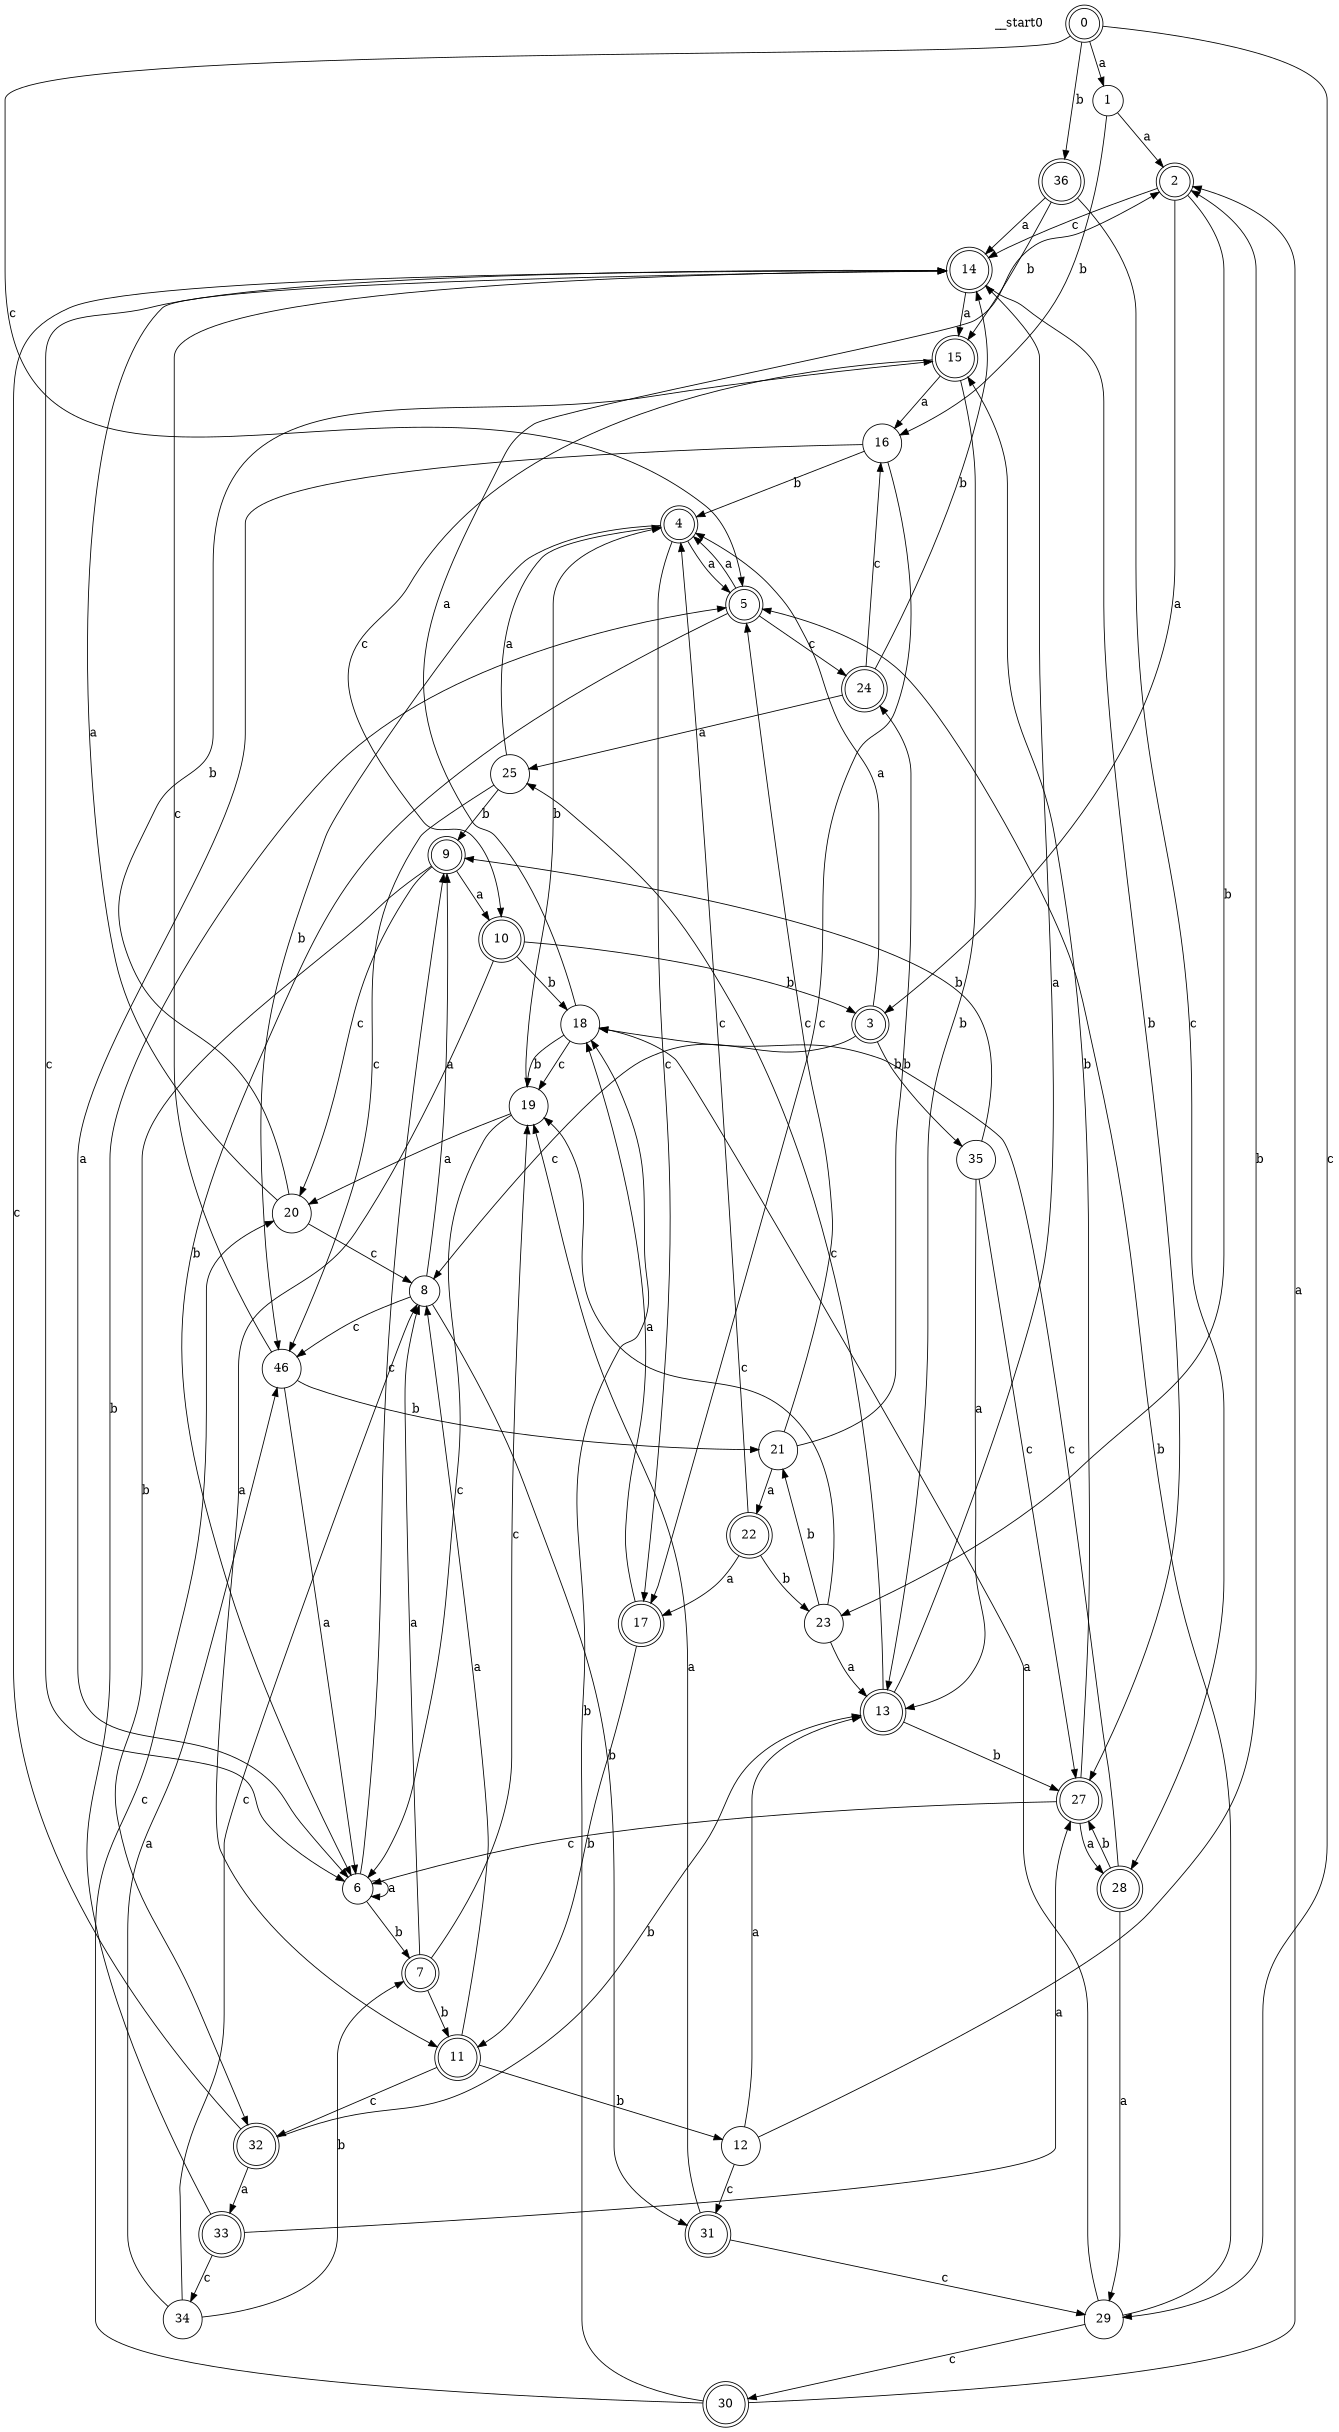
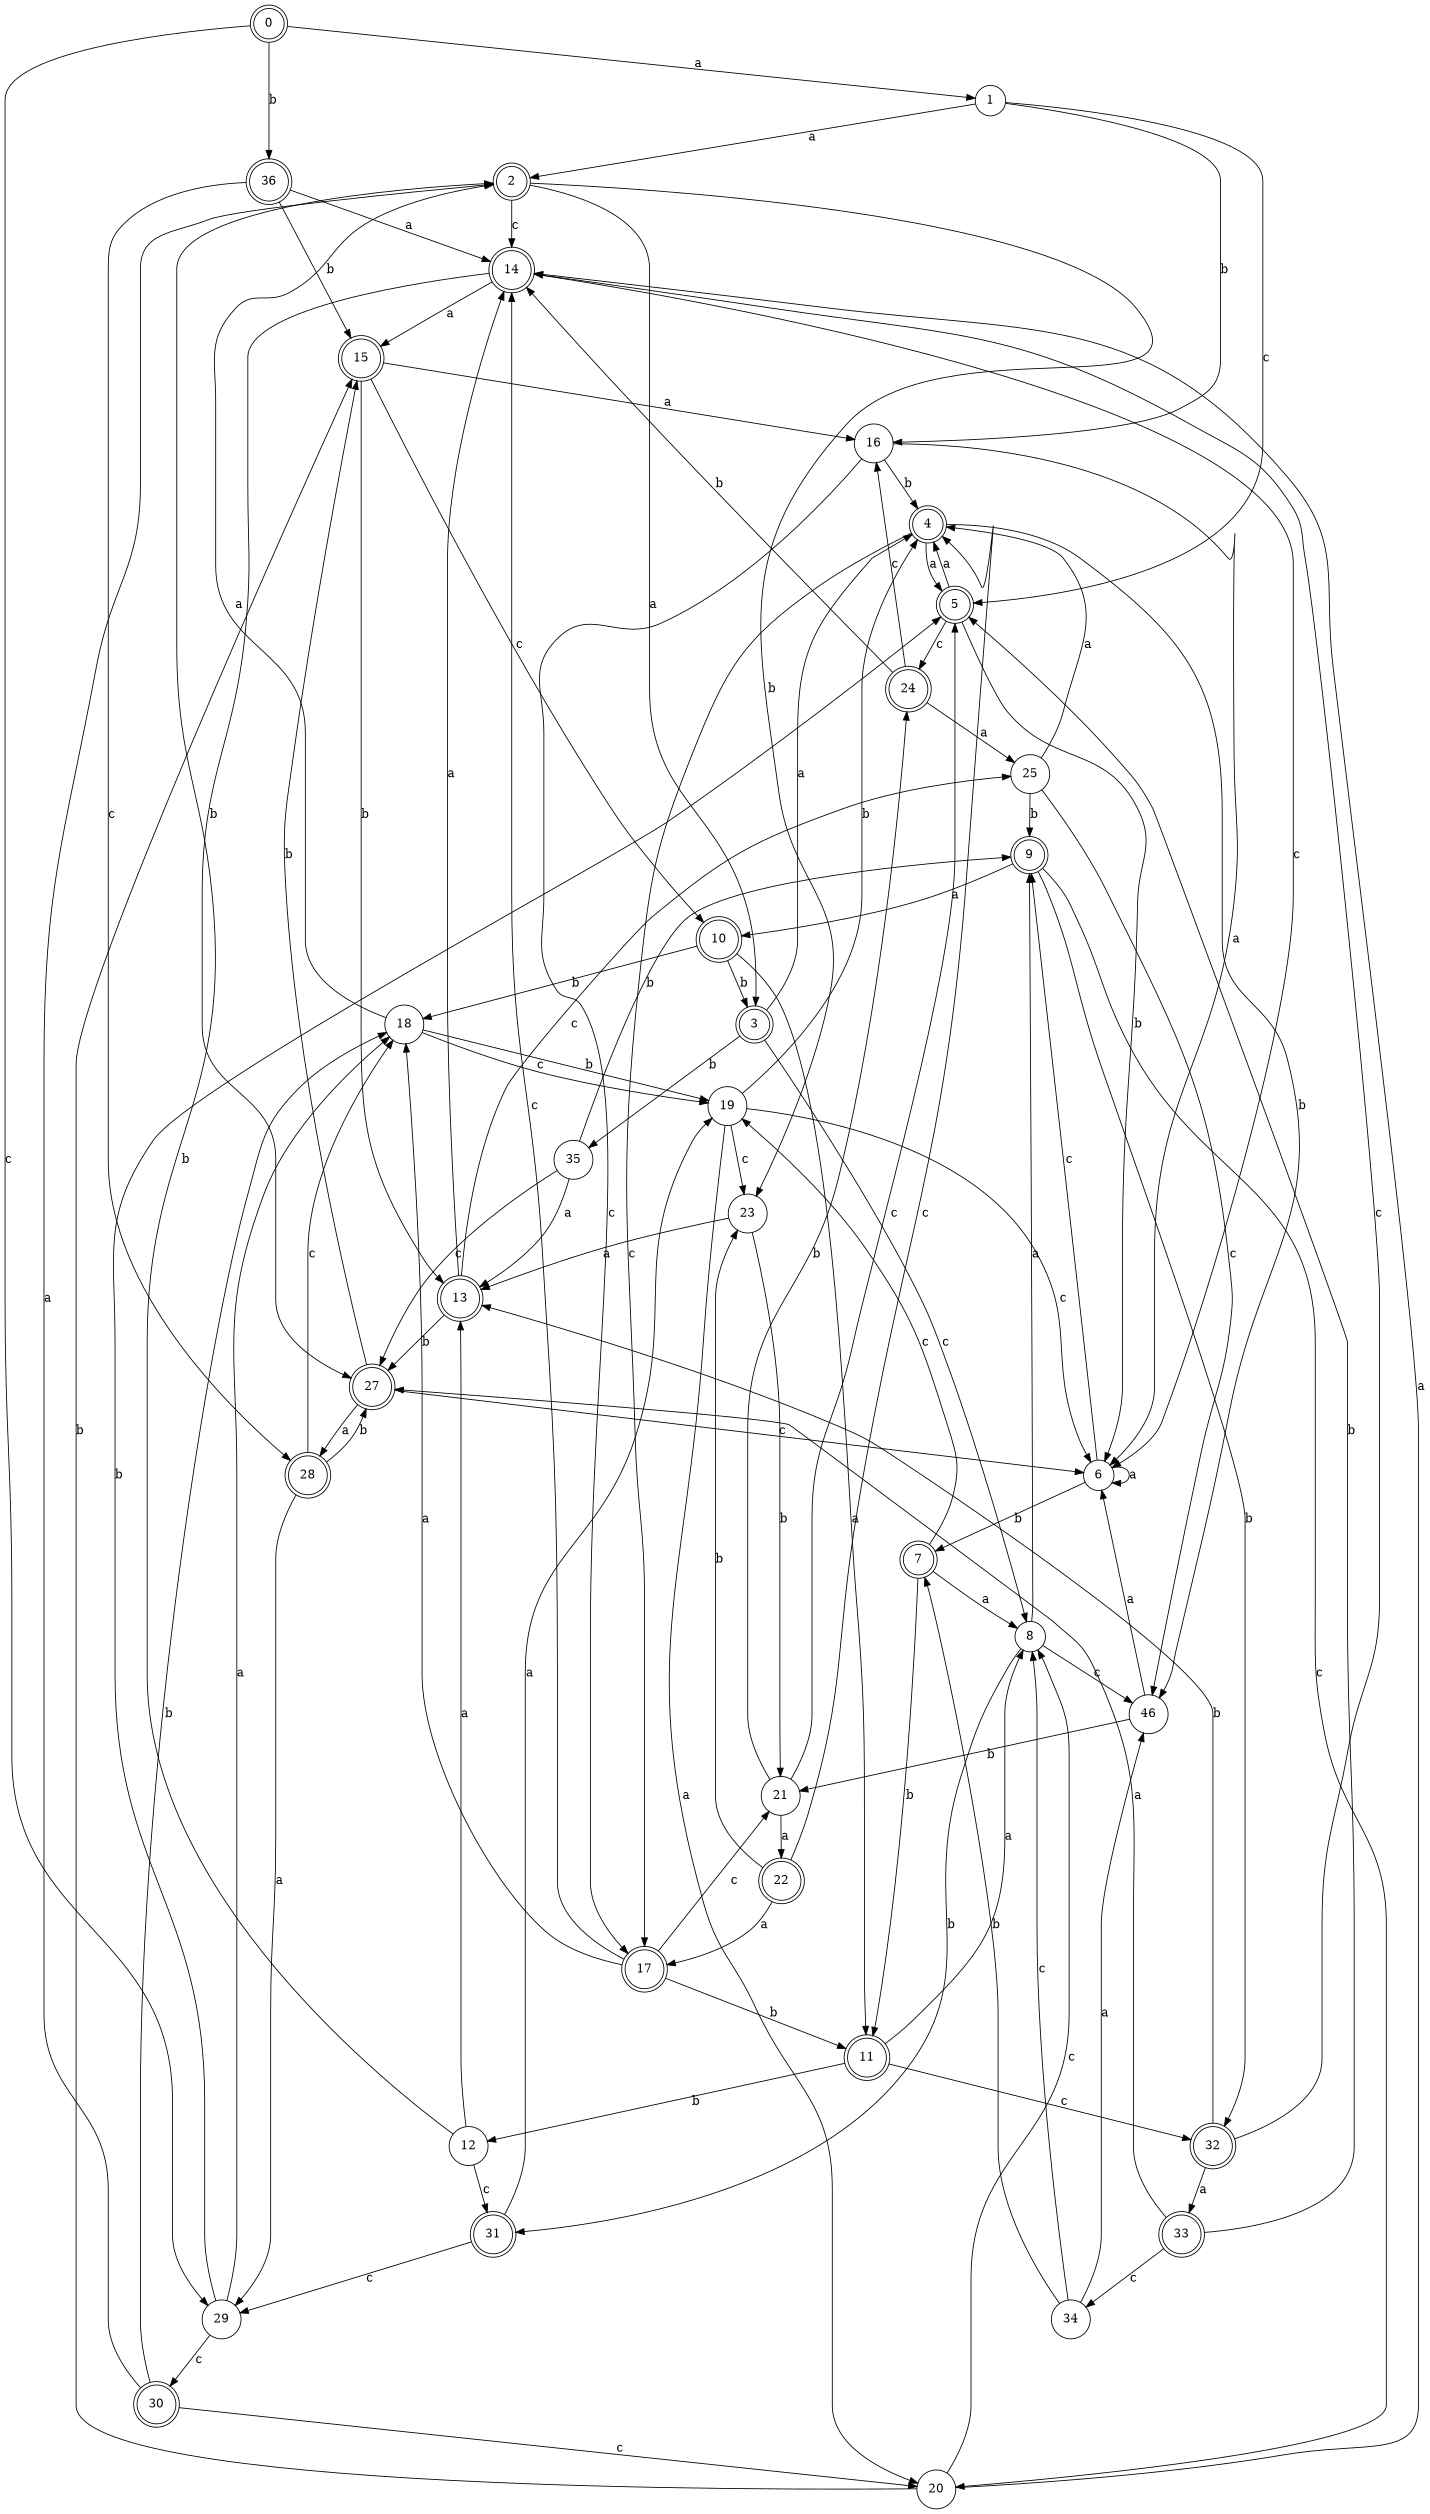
node "__start0": removed
edge "0" -> "5": now "1" -> "5"
edge "46" -> "14": now "17" -> "14"
edge "23" -> "19": reversed
edge "17" -> "21": added, label "c"
